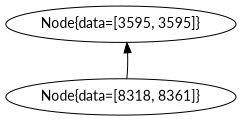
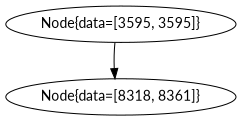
edge "Node{data=[8318, 8361]}" -> "Node{data=[3595, 3595]}": reversed
